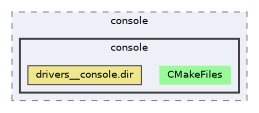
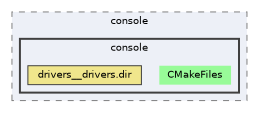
node "drivers__console.dir": label "drivers__console.dir" -> "drivers__drivers.dir"
